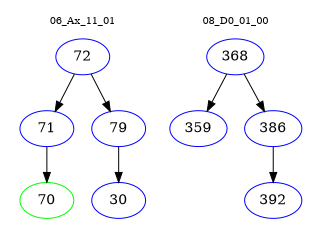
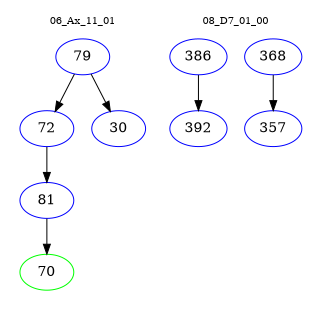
cluster "08_D0_01_00": label "08_D0_01_00" -> "08_D7_01_00"
edge "72" -> "79": reversed
edge "368" -> "386": removed
node "71": label "71" -> "81"
node "359": label "359" -> "357"
